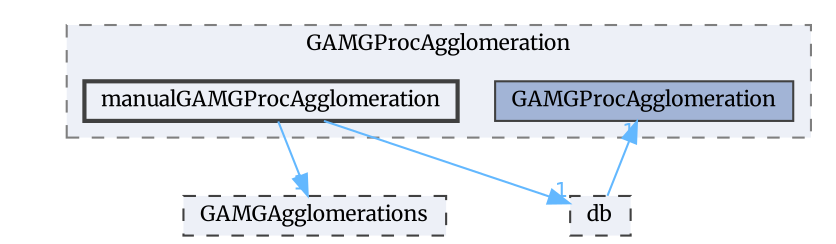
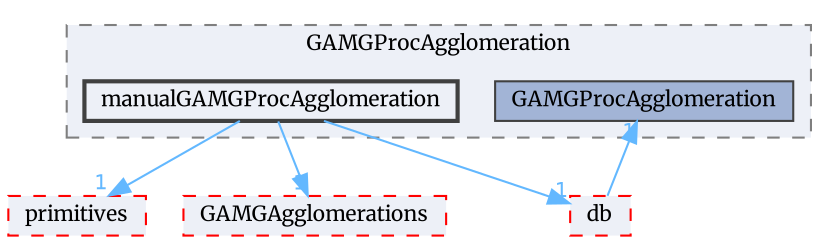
node "primitives": added
node "GAMGAgglomerations": color grey25 -> red
node "db": color grey25 -> red
